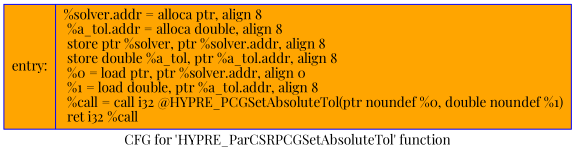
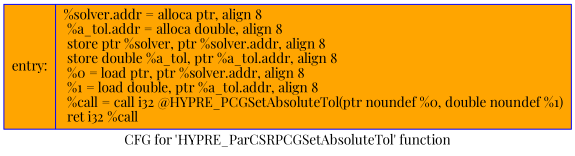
node "entry:": text "%0 = load ptr, ptr %solver.addr, align 0" -> "%0 = load ptr, ptr %solver.addr, align 8"
